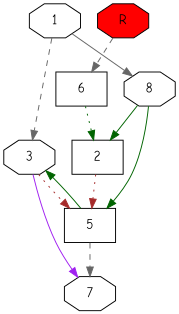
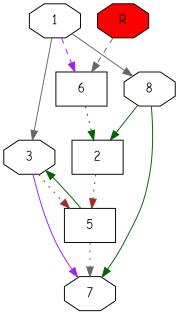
edge "1" -> "6": added
edge "1" -> "3": style dashed -> solid
edge "8" -> "5": now "8" -> "7"
edge "5" -> "7": style dashed -> dotted
